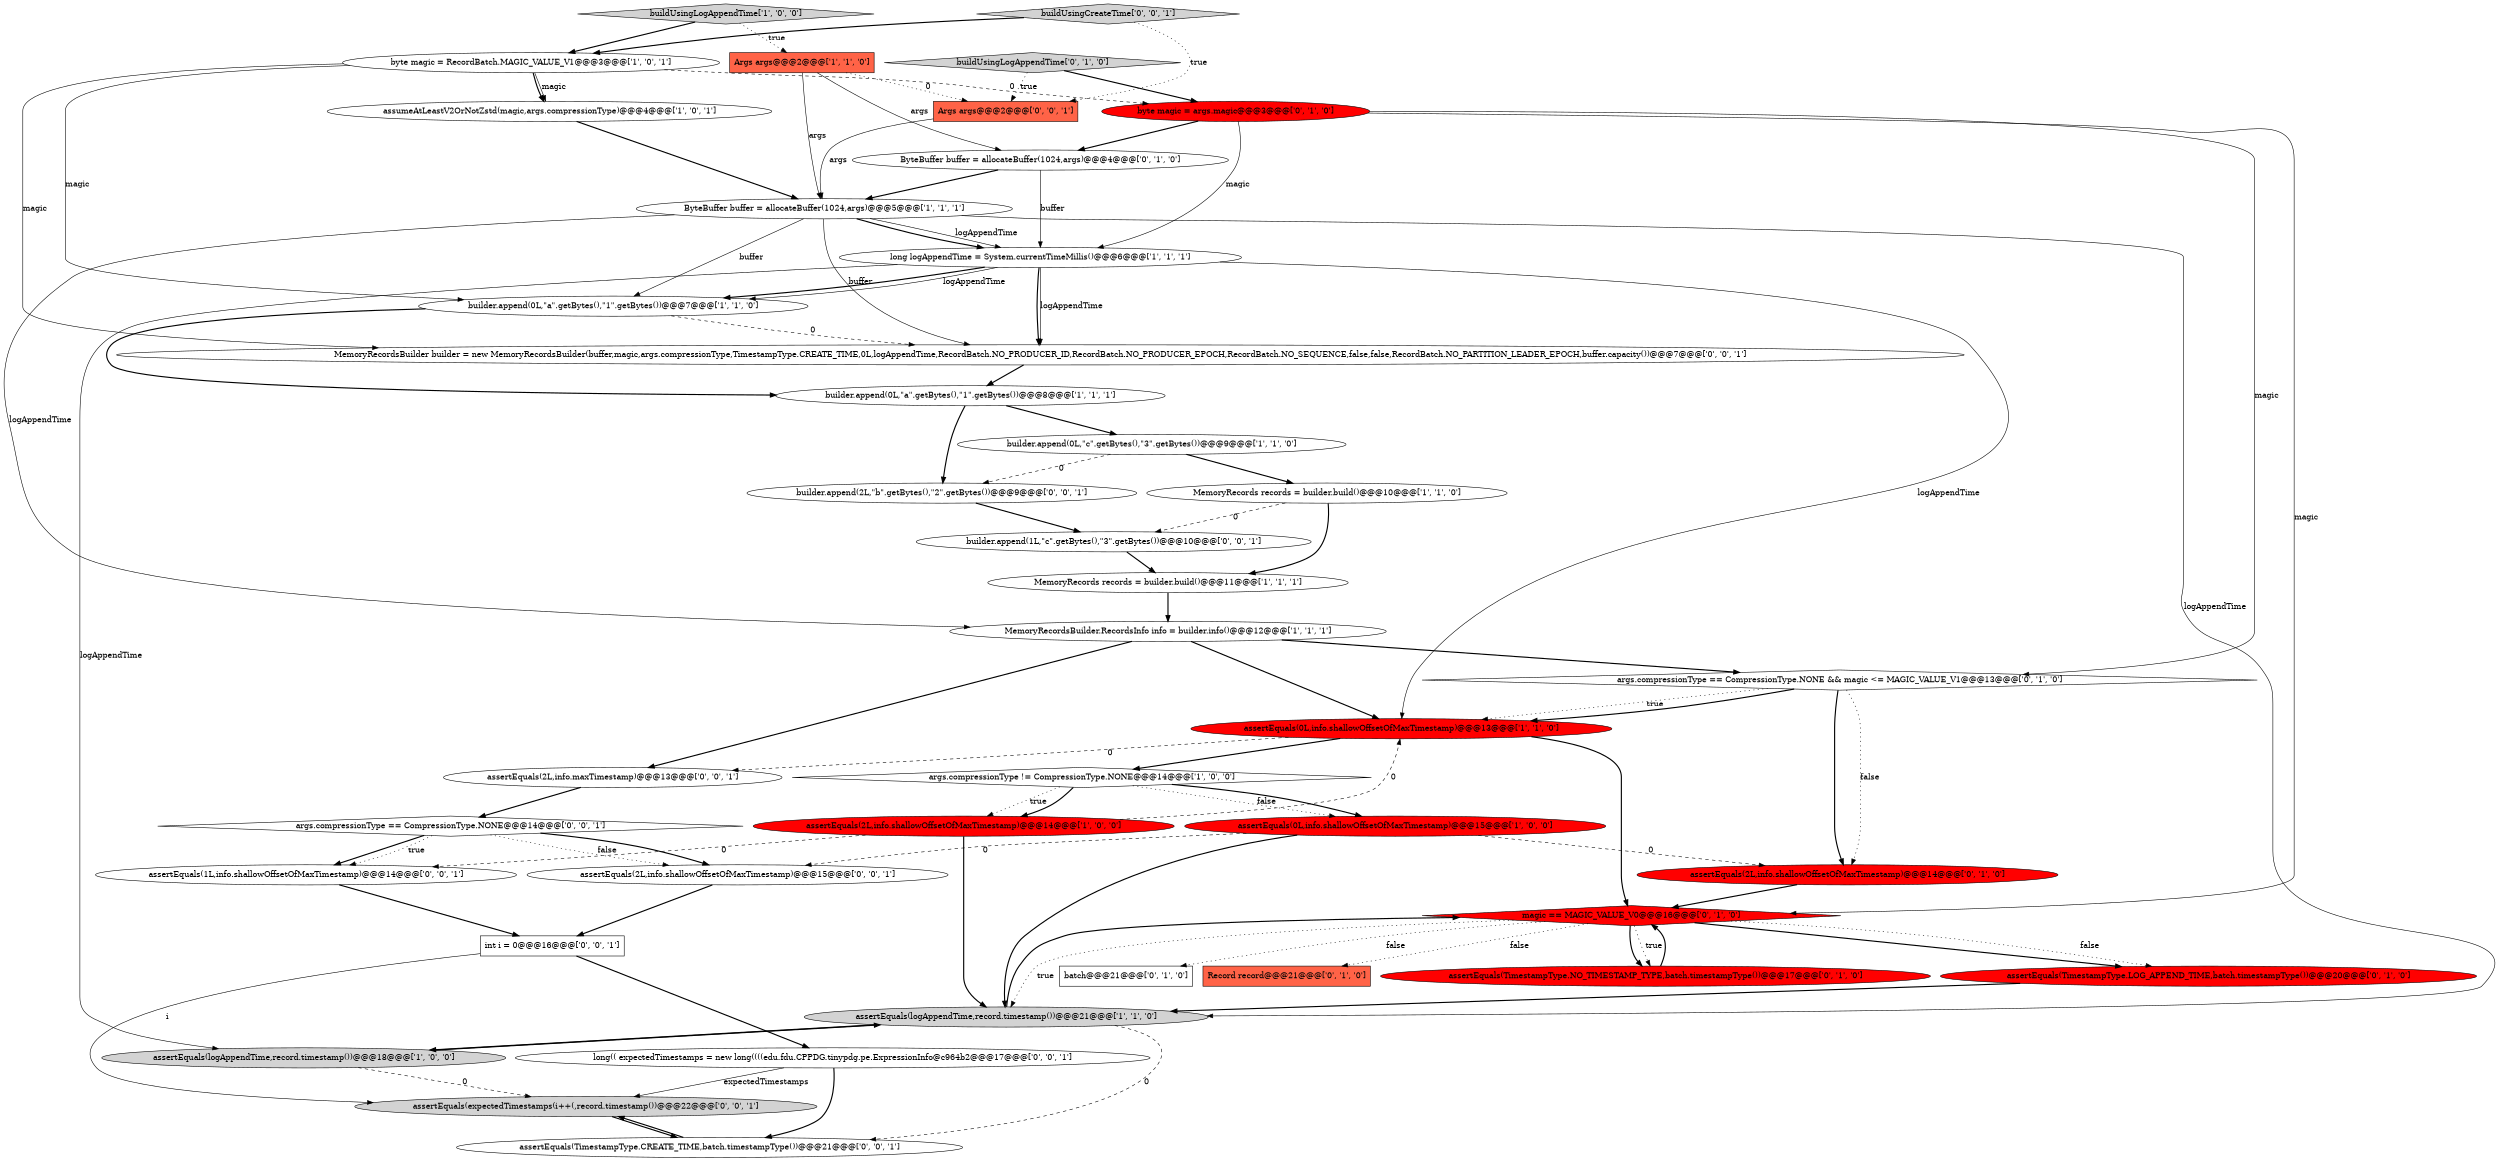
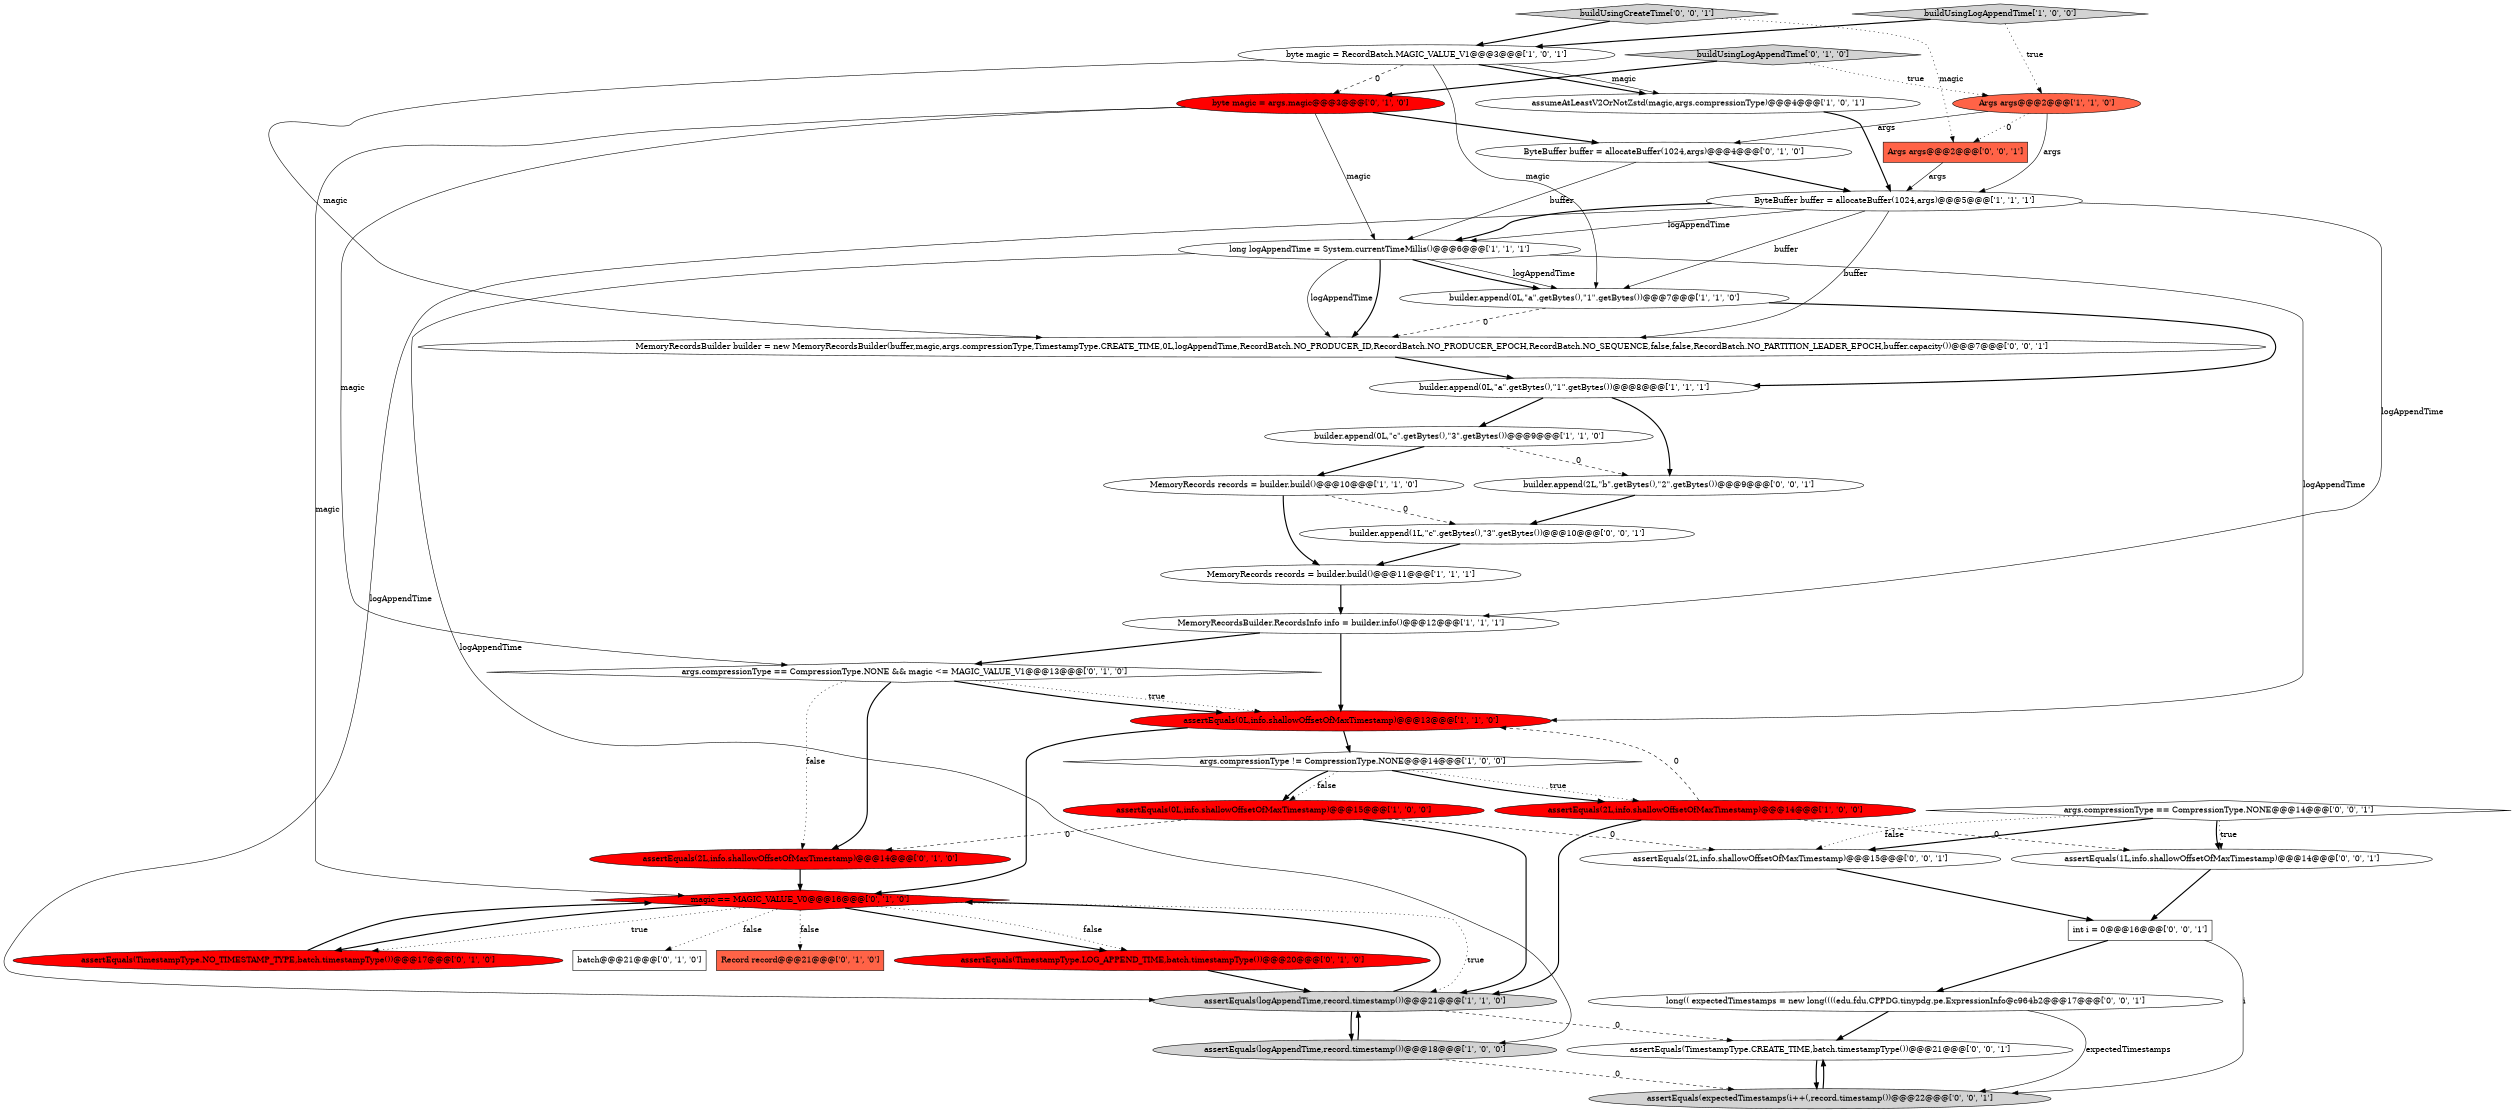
node "Args args@@@2@@@['1', '1', '0']": shape box -> ellipse
edge "buildUsingCreateTime['0', '0', '1']" -> "Args args@@@2@@@['0', '0', '1']": label "true" -> "magic"
edge "buildUsingLogAppendTime['0', '1', '0']" -> "Args args@@@2@@@['0', '0', '1']": now "buildUsingLogAppendTime['0', '1', '0']" -> "Args args@@@2@@@['1', '1', '0']"
node "assertEquals(2L,info.maxTimestamp)@@@13@@@['0', '0', '1']": removed
